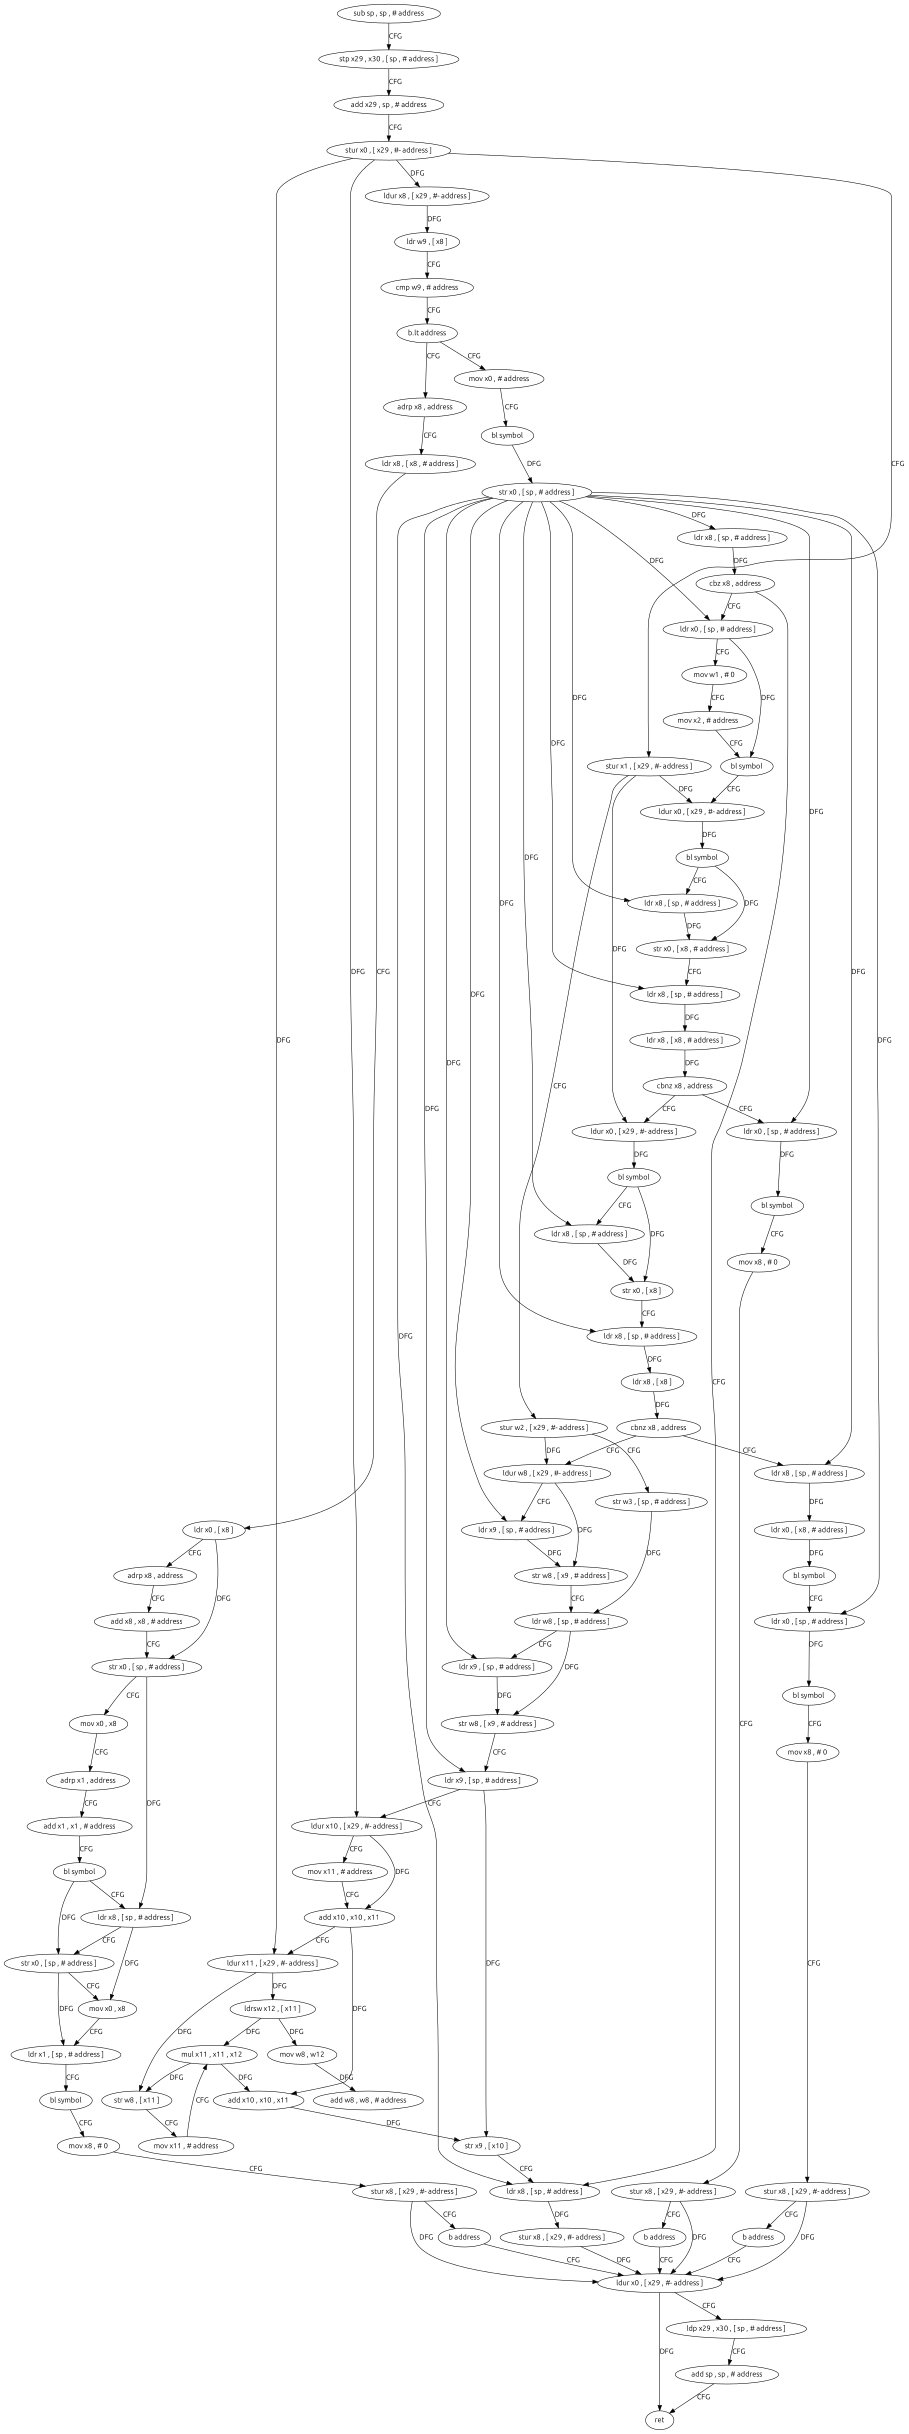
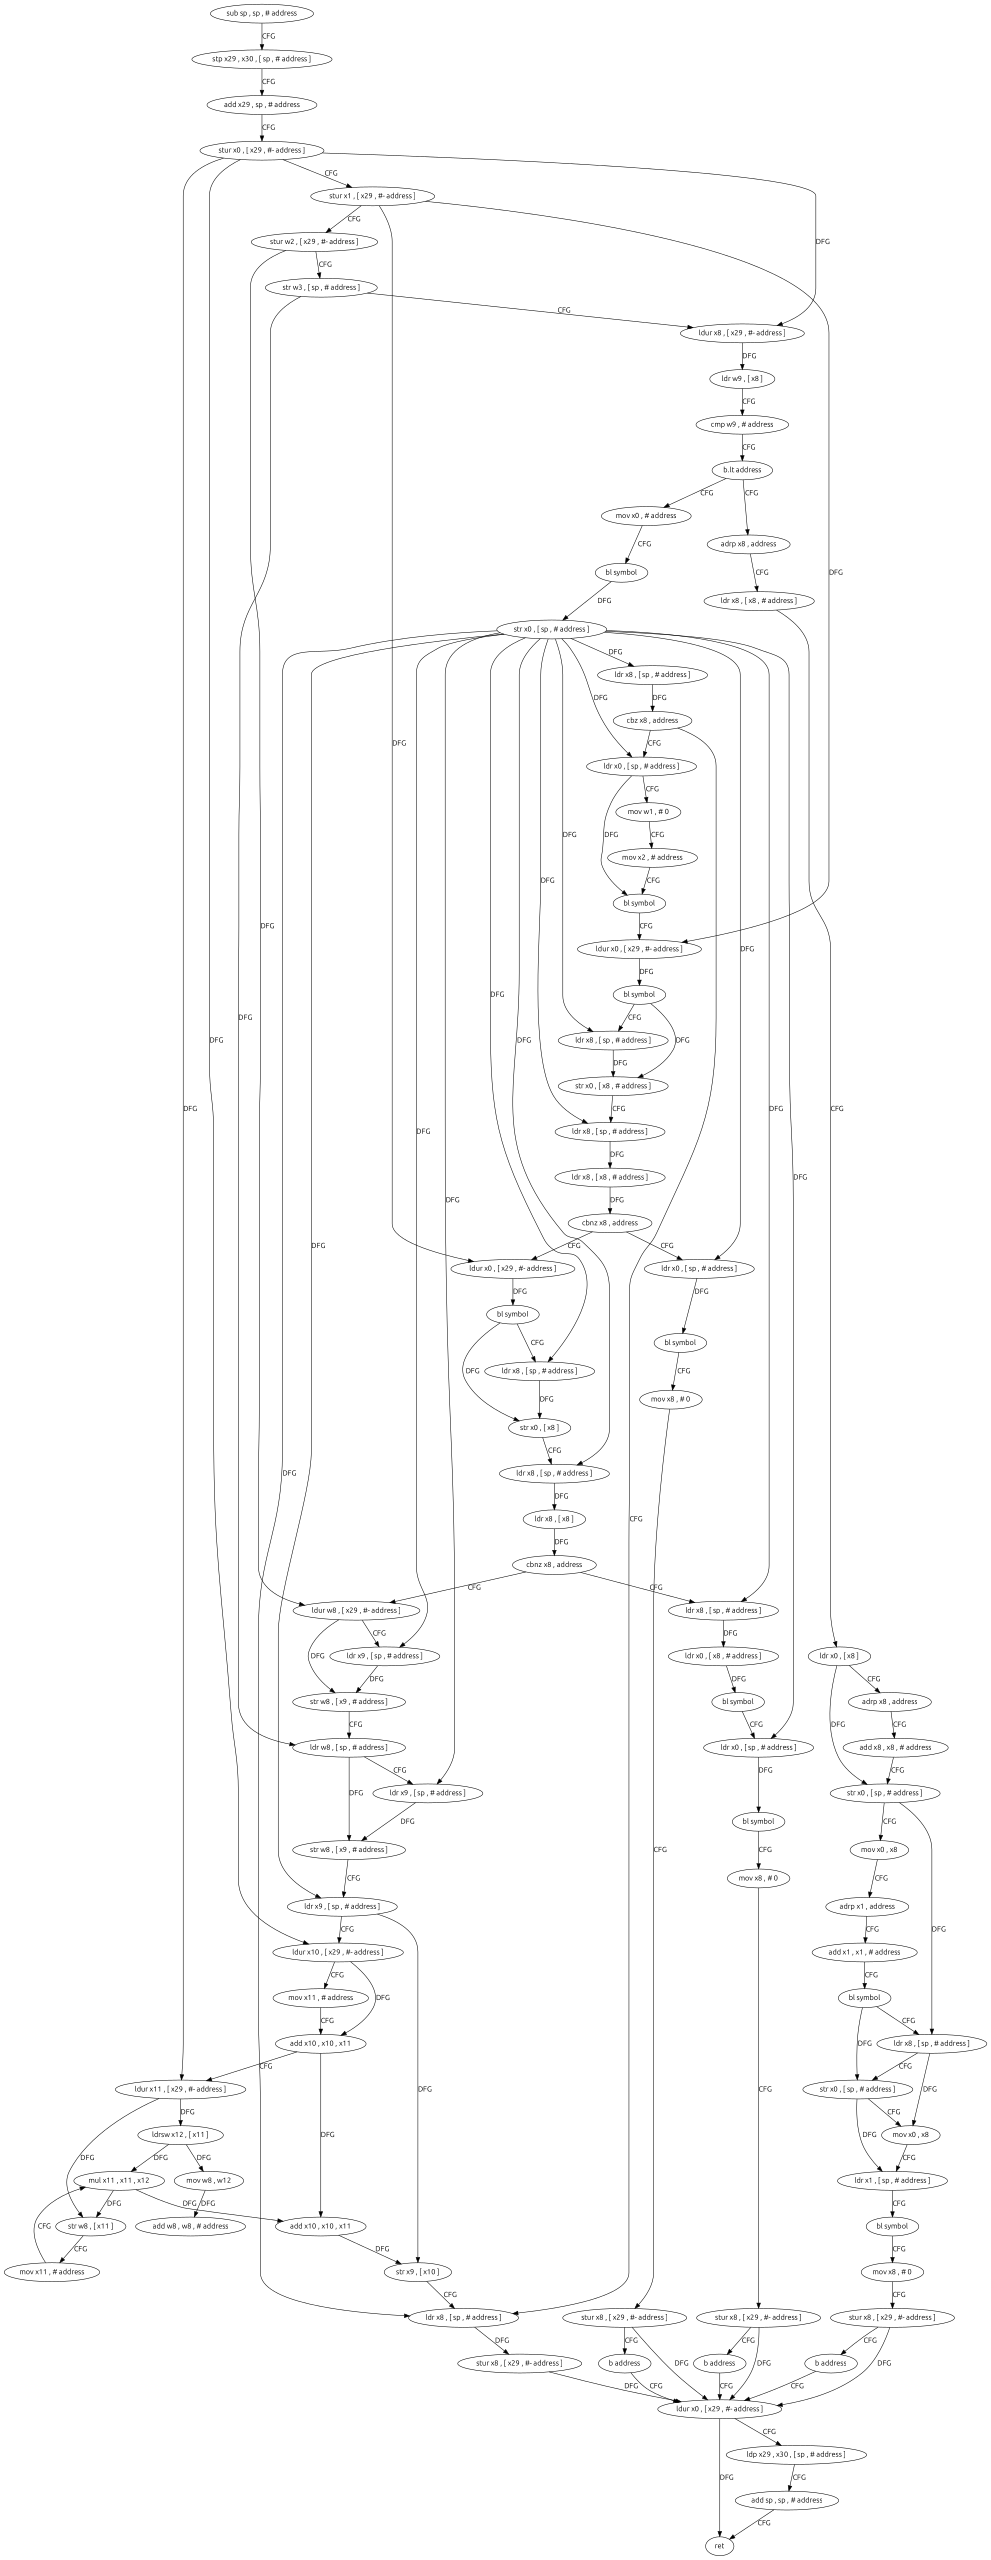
edge "str w3 , [ sp , # address ]" -> "ldur x8 , [ x29 , #- address ]": added, label "CFG"
